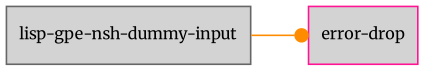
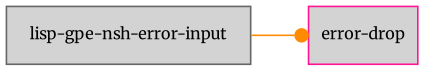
node "lisp-gpe-nsh-dummy-input": label "lisp-gpe-nsh-dummy-input" -> "lisp-gpe-nsh-error-input"
